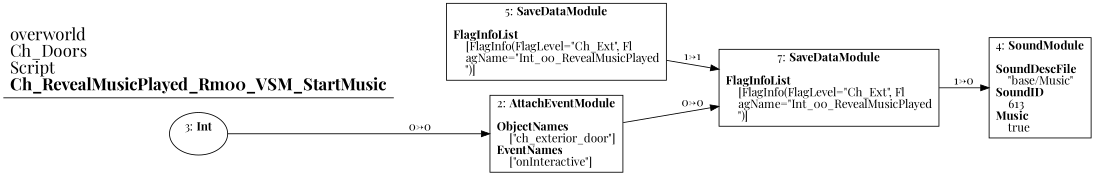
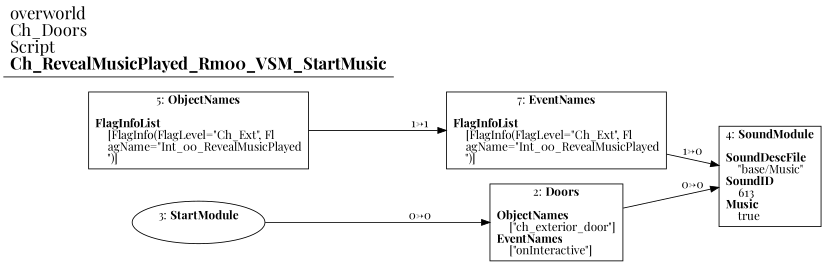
node "5:": text "SaveDataModule" -> "ObjectNames"
node "7:": text "SaveDataModule" -> "EventNames"
node "2:": text "AttachEventModule" -> "Doors"
edge "2:" -> "7:": now "2:" -> "4:"
node "3:": text "Int" -> "StartModule"
